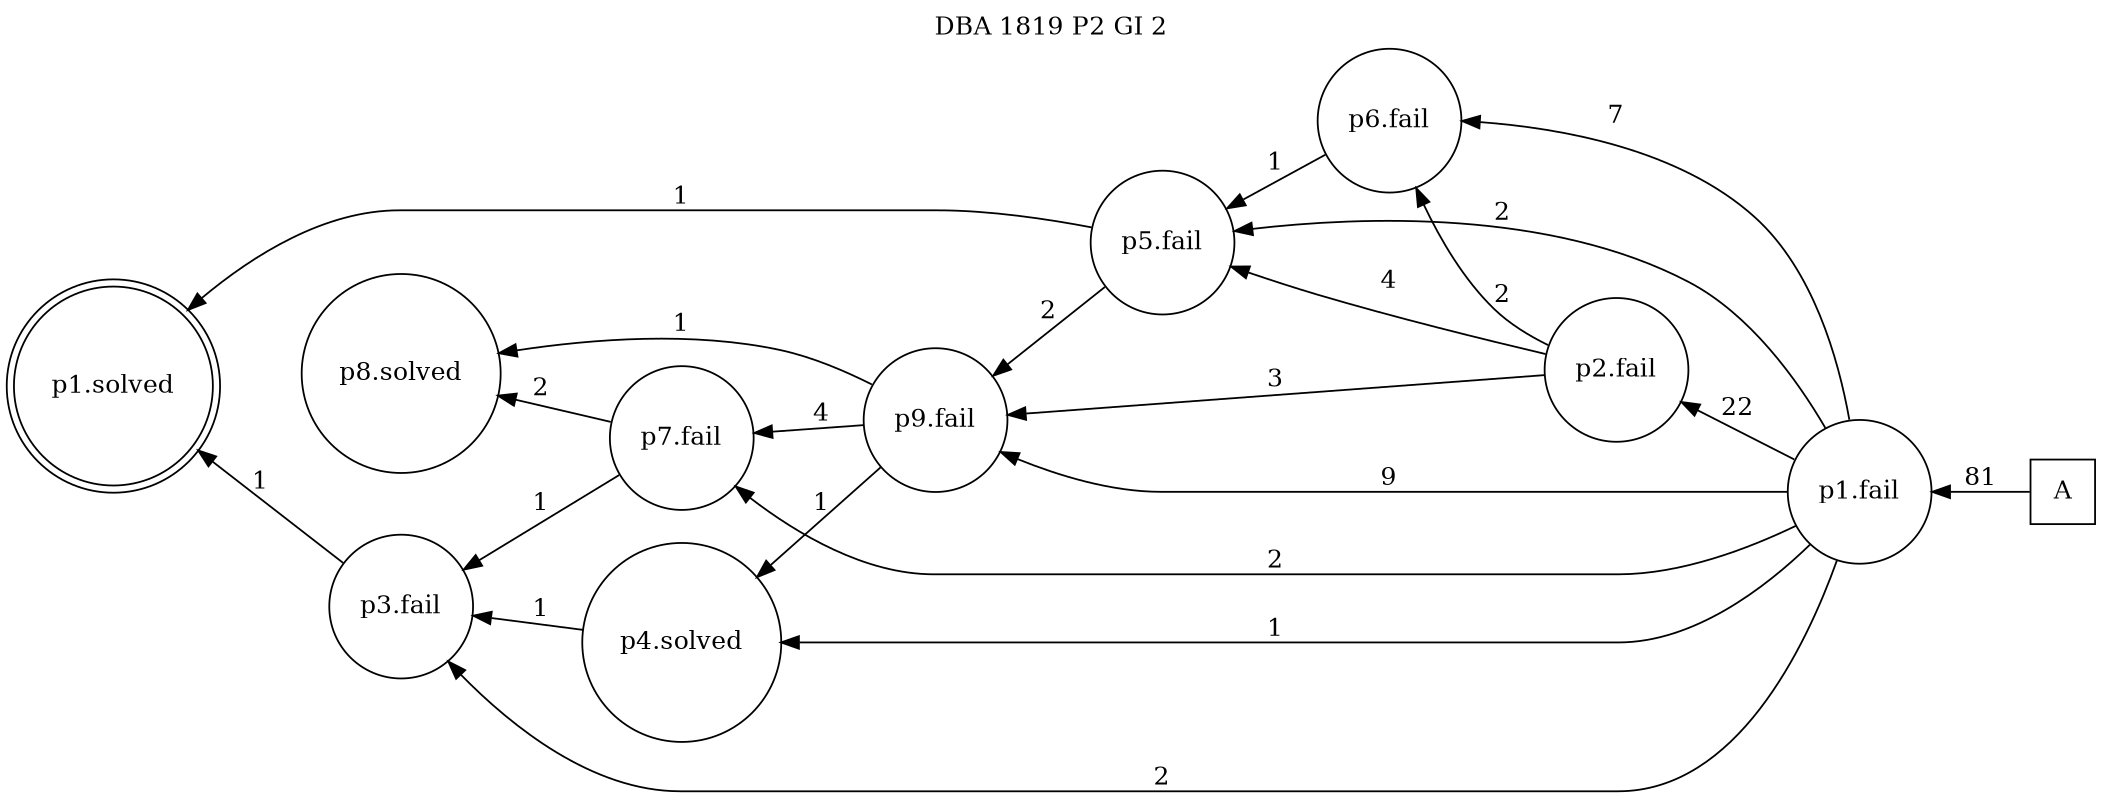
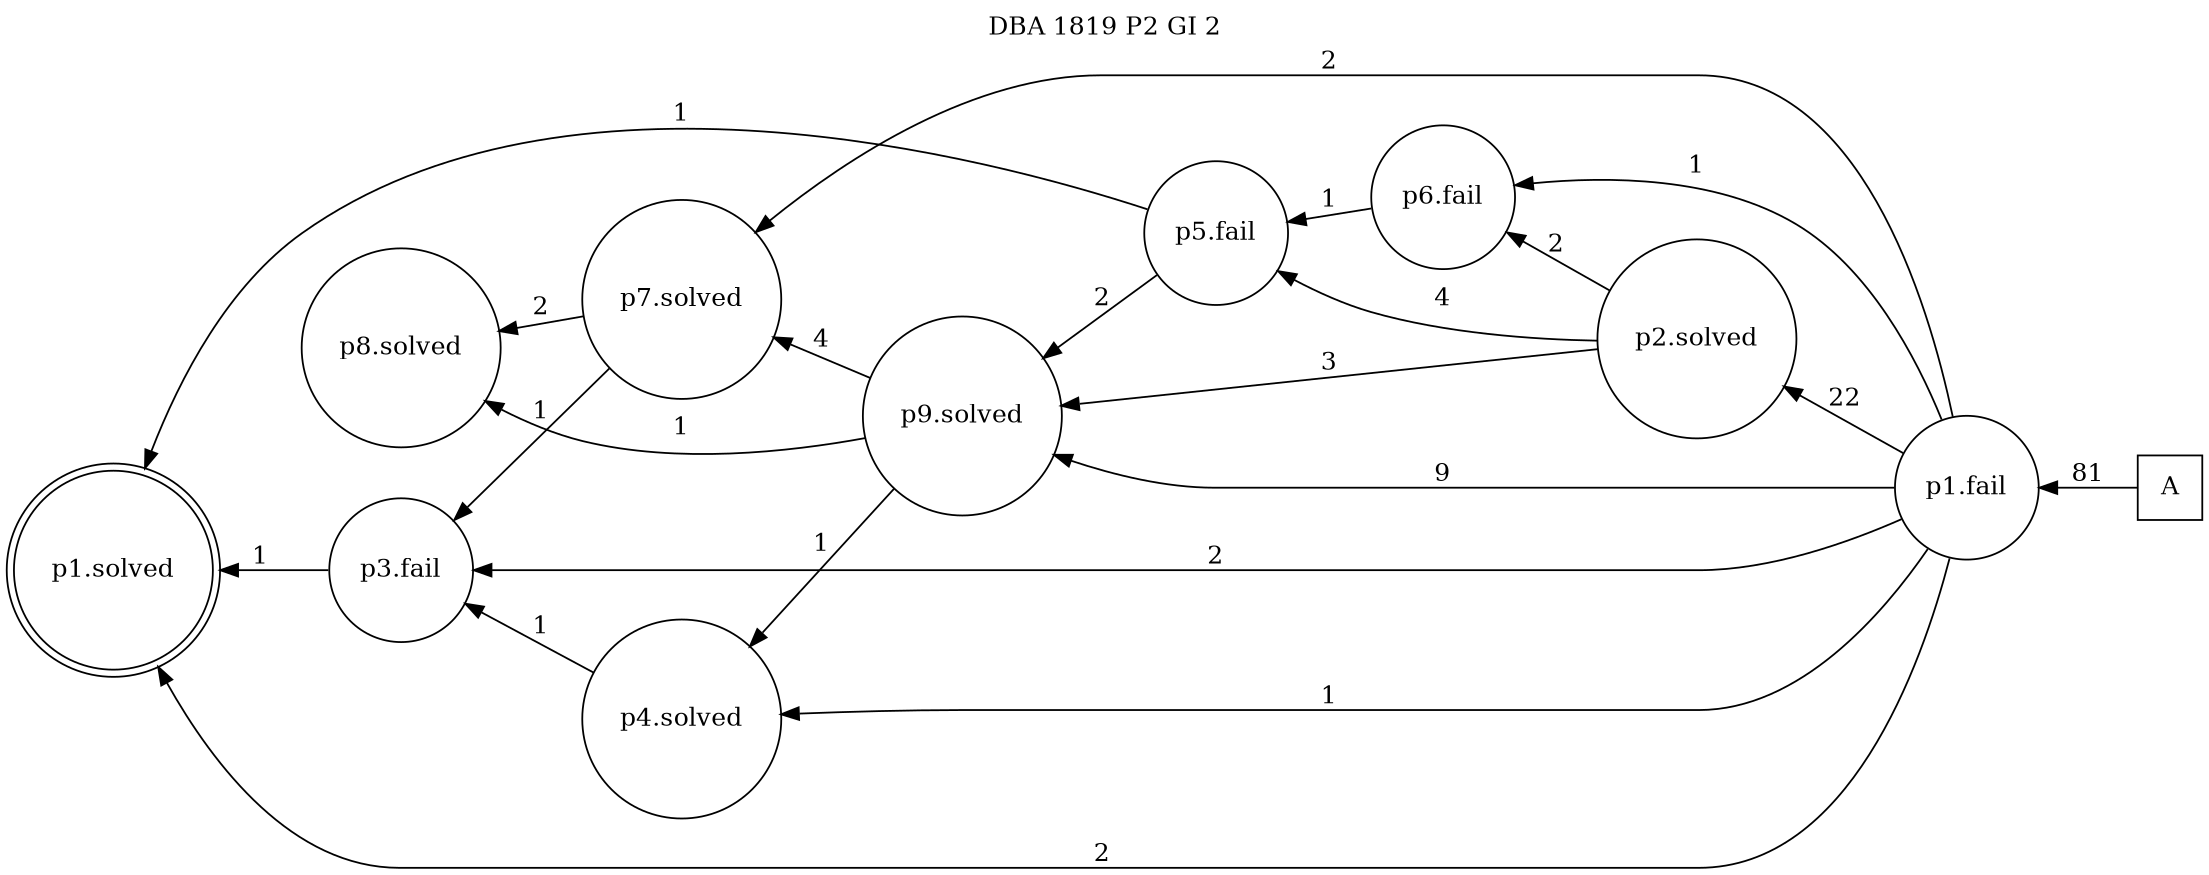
edge "p1.fail" -> "p6.fail": label "7" -> "1"
edge "p1.fail" -> "p5.fail": now "p1.fail" -> "p1.solved"
node "p2.fail": label "p2.fail" -> "p2.solved"
node "p9.fail": label "p9.fail" -> "p9.solved"
node "p7.fail": label "p7.fail" -> "p7.solved"
